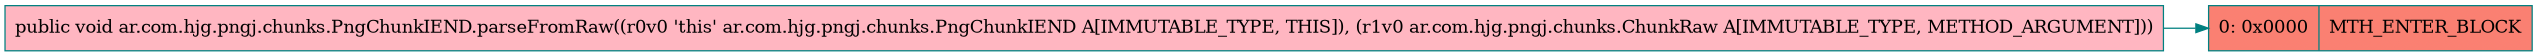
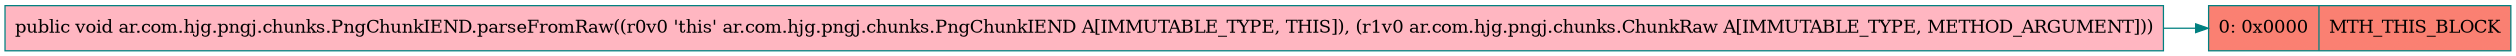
node "0: 0x0000": text "MTH_ENTER_BLOCK" -> "MTH_THIS_BLOCK"
